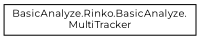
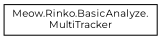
node "BasicAnalyze.Rinko.BasicAnalyze. MultiTracker": label "BasicAnalyze.Rinko.BasicAnalyze. MultiTracker" -> "Meow.Rinko.BasicAnalyze. MultiTracker"
